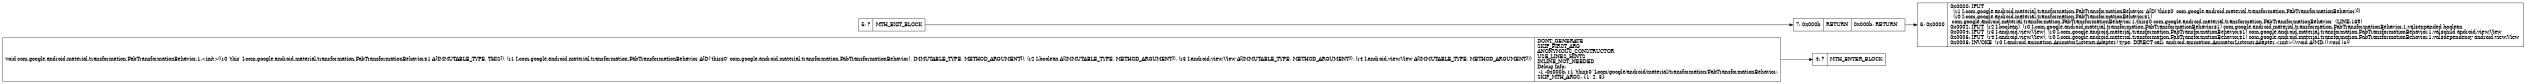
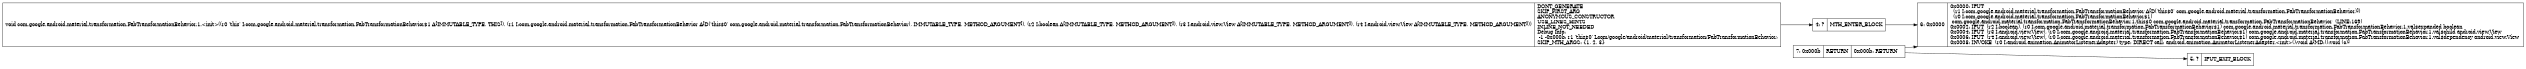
node "5: ?": text "MTH_EXIT_BLOCK" -> "IPUT_EXIT_BLOCK"
edge "5: ?" -> "7: 0x000b": reversed
edge "4: ?" -> "6: 0x0000": added
